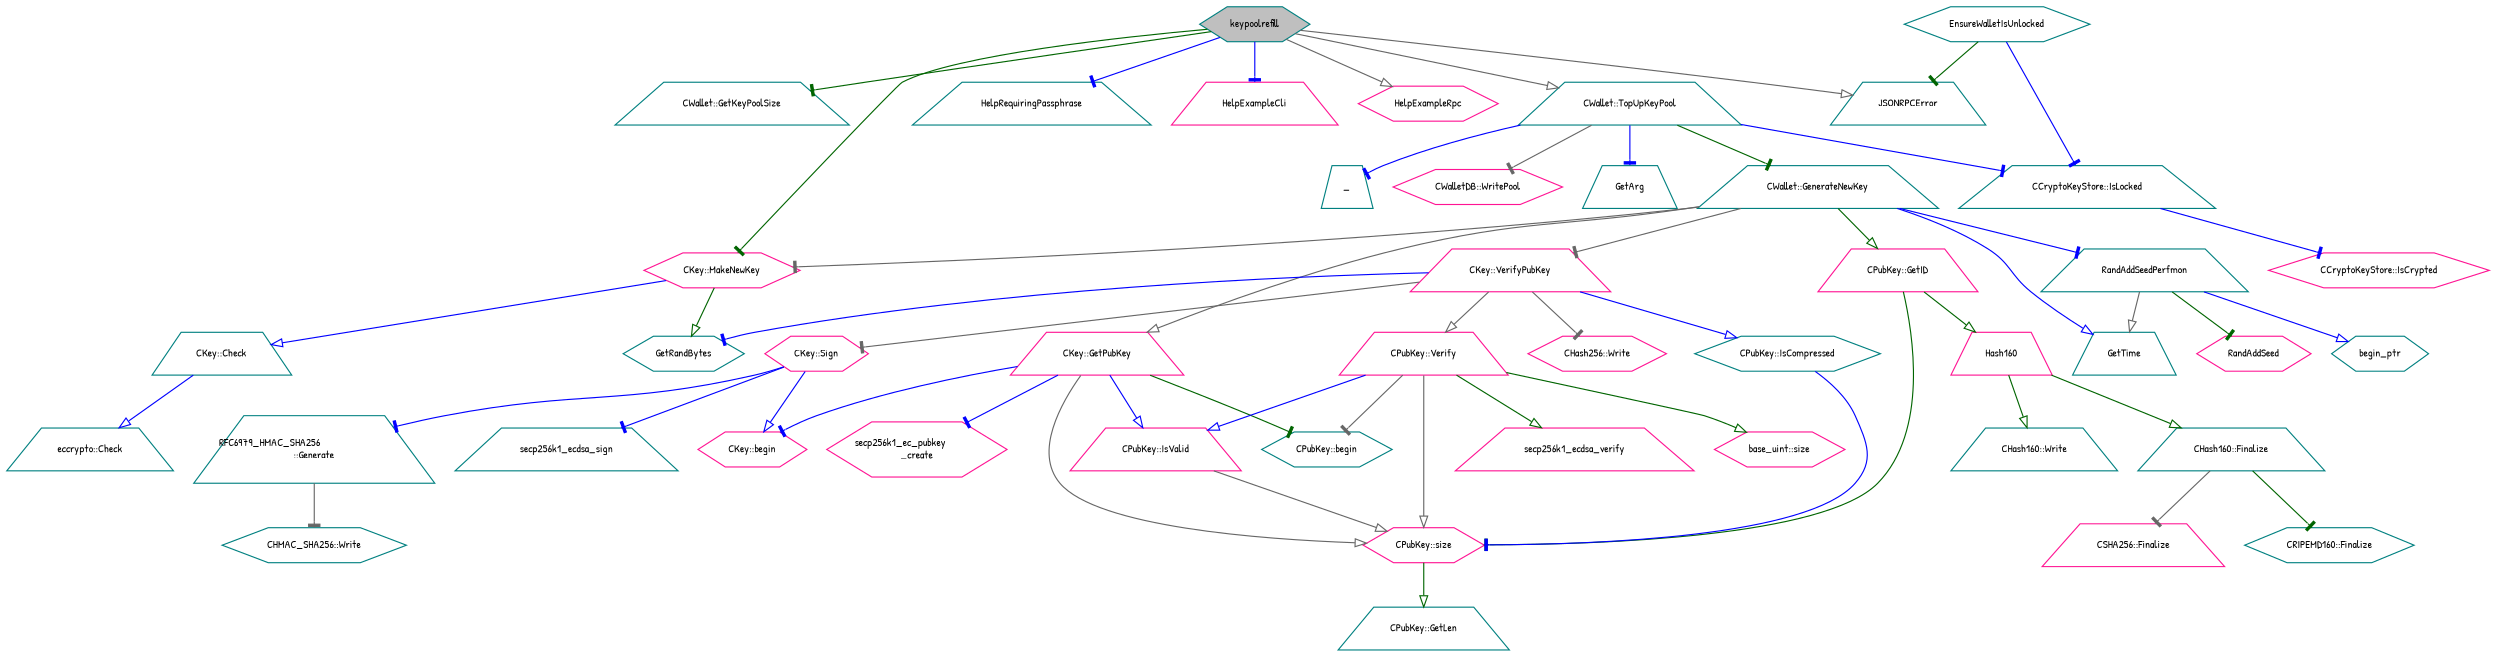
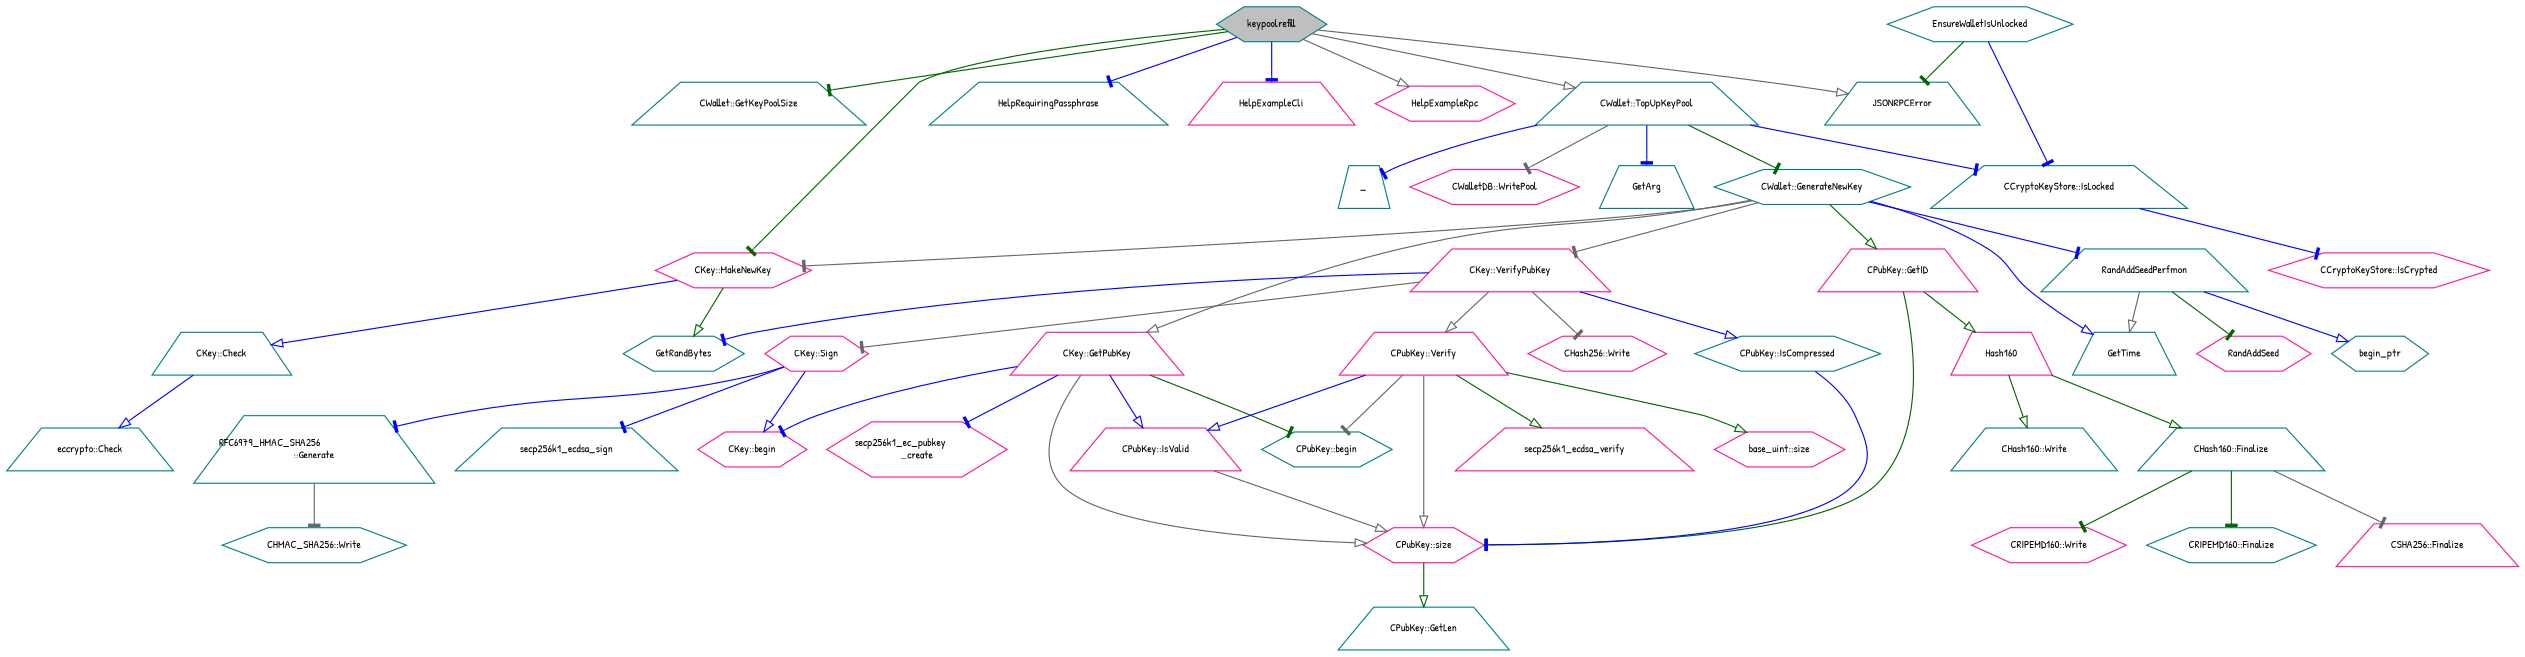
node "CWallet::GenerateNewKey": shape trapezium -> hexagon
node "CRIPEMD160::Write": added
